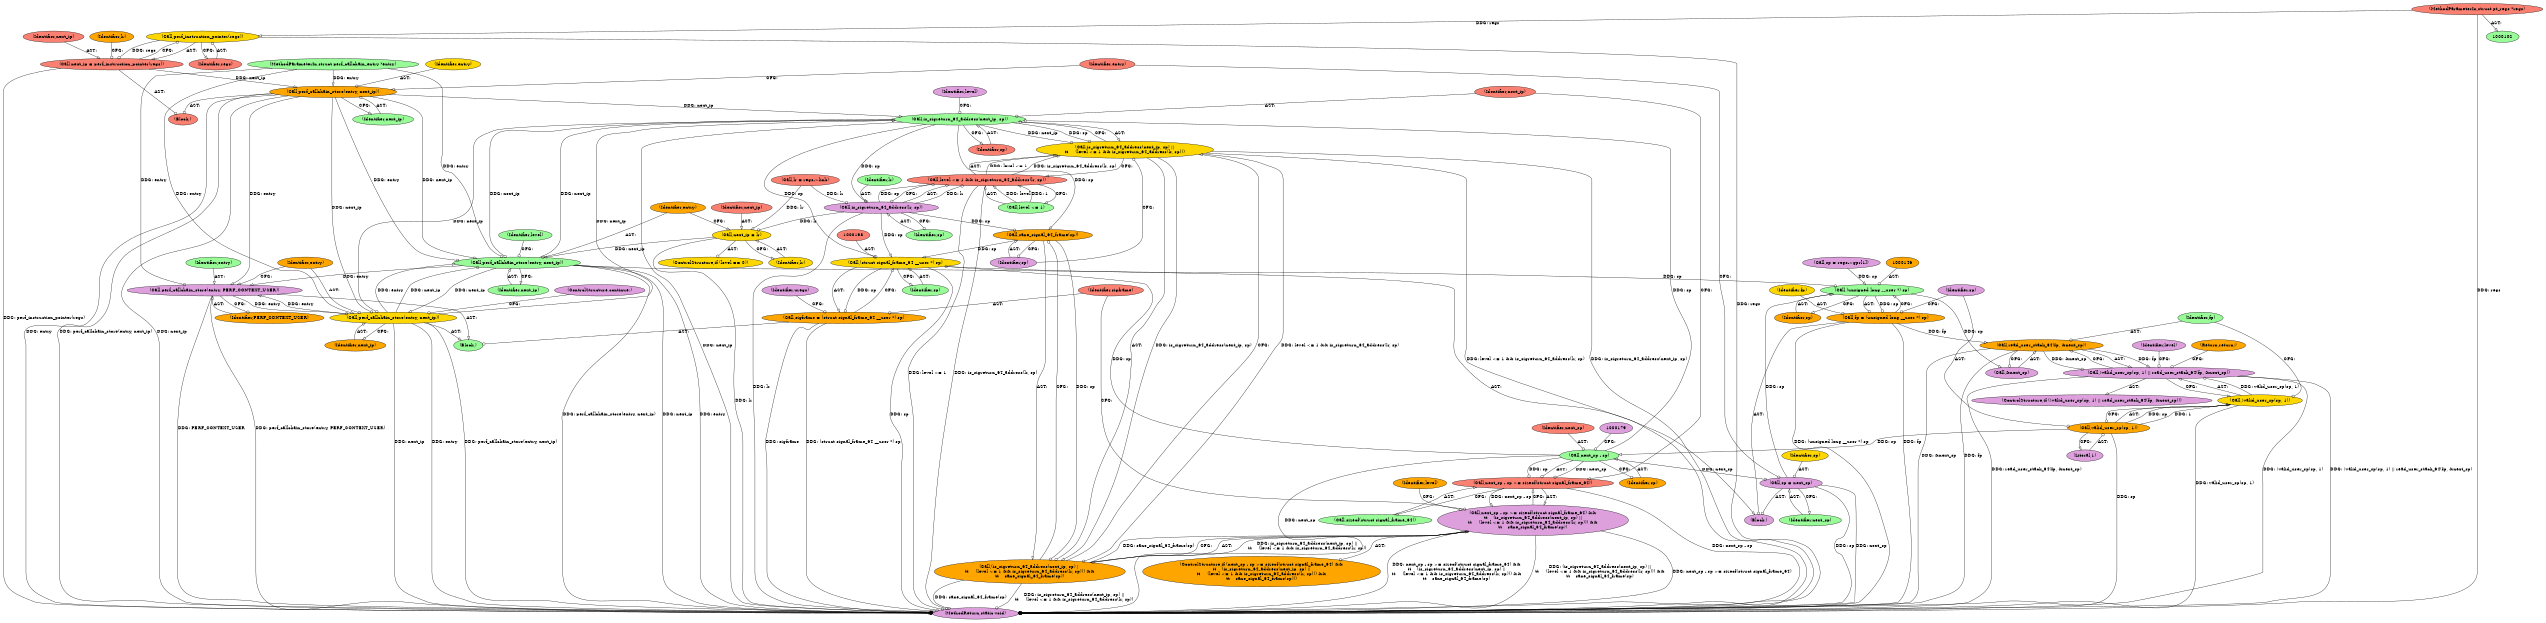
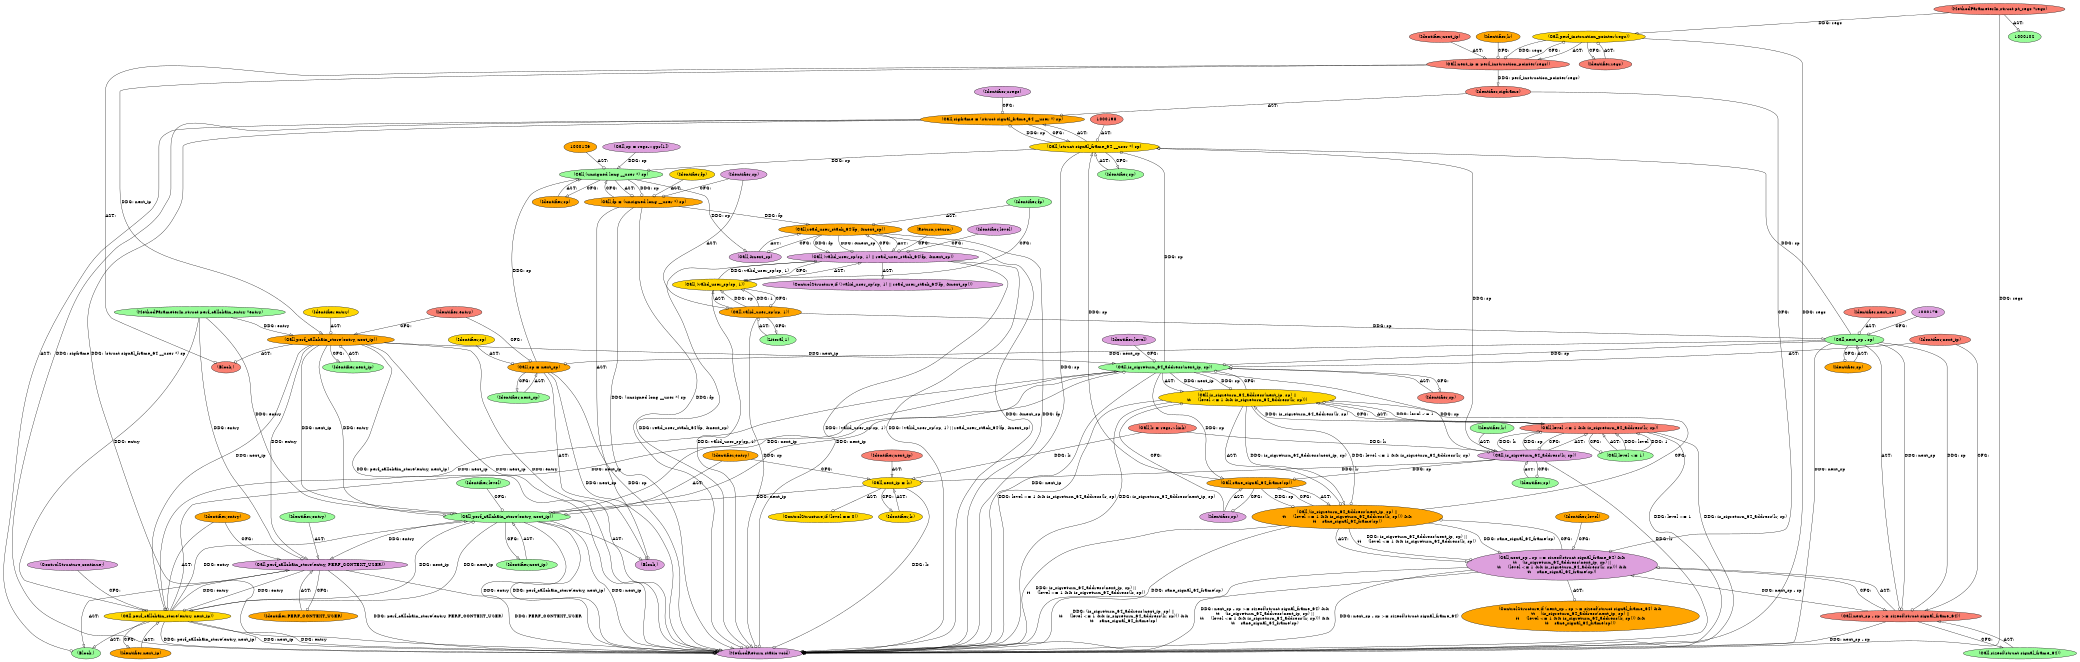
edge "(Call,level <= 1 && is_sigreturn_64_address(lr, sp))" -> "(Call,level <= 1)": arrowhead onormal -> odot
node "(Literal,1)": fillcolor plum -> palegreen
node "(Call,sp = next_sp)": fillcolor plum -> orange
edge "(Call,next_ip = perf_instruction_pointer(regs))" -> "(MethodReturn,static void)": now "(Call,next_ip = perf_instruction_pointer(regs))" -> "(Identifier,sigframe)"
